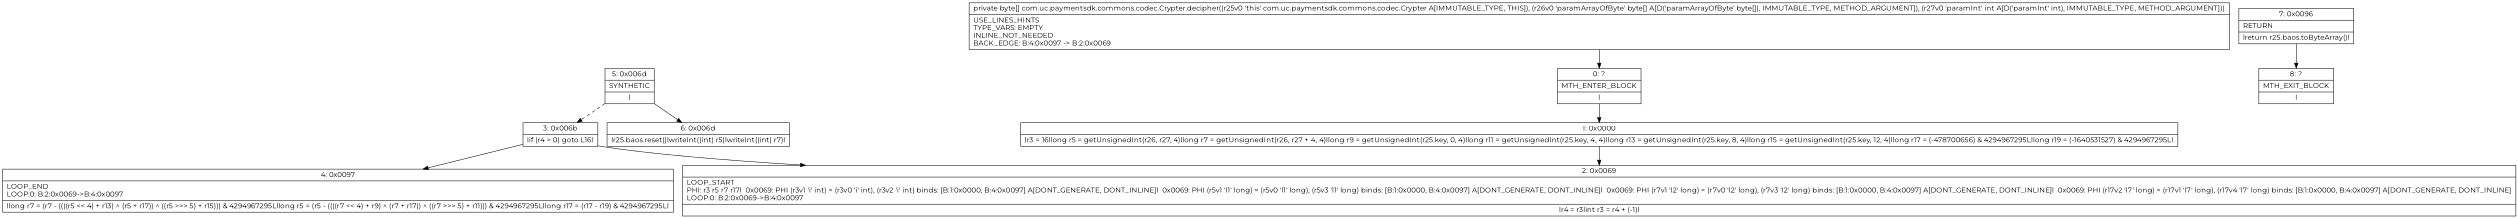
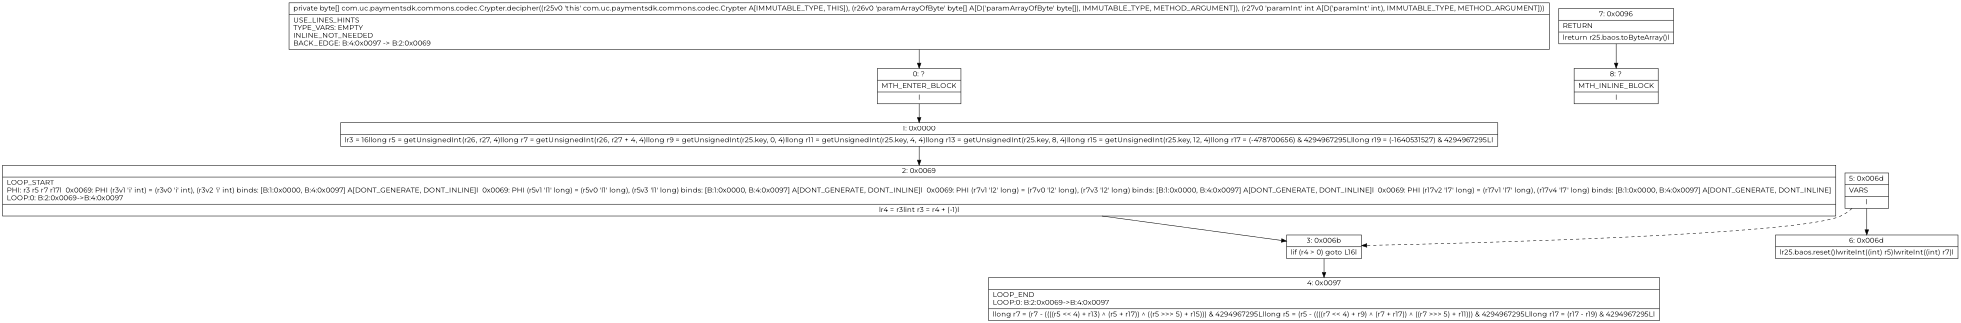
node "5: 0x006d": text "SYNTHETIC" -> "VARS"
node "8: ?": text "MTH_EXIT_BLOCK" -> "MTH_INLINE_BLOCK"
edge "3: 0x006b" -> "2: 0x0069": reversed
